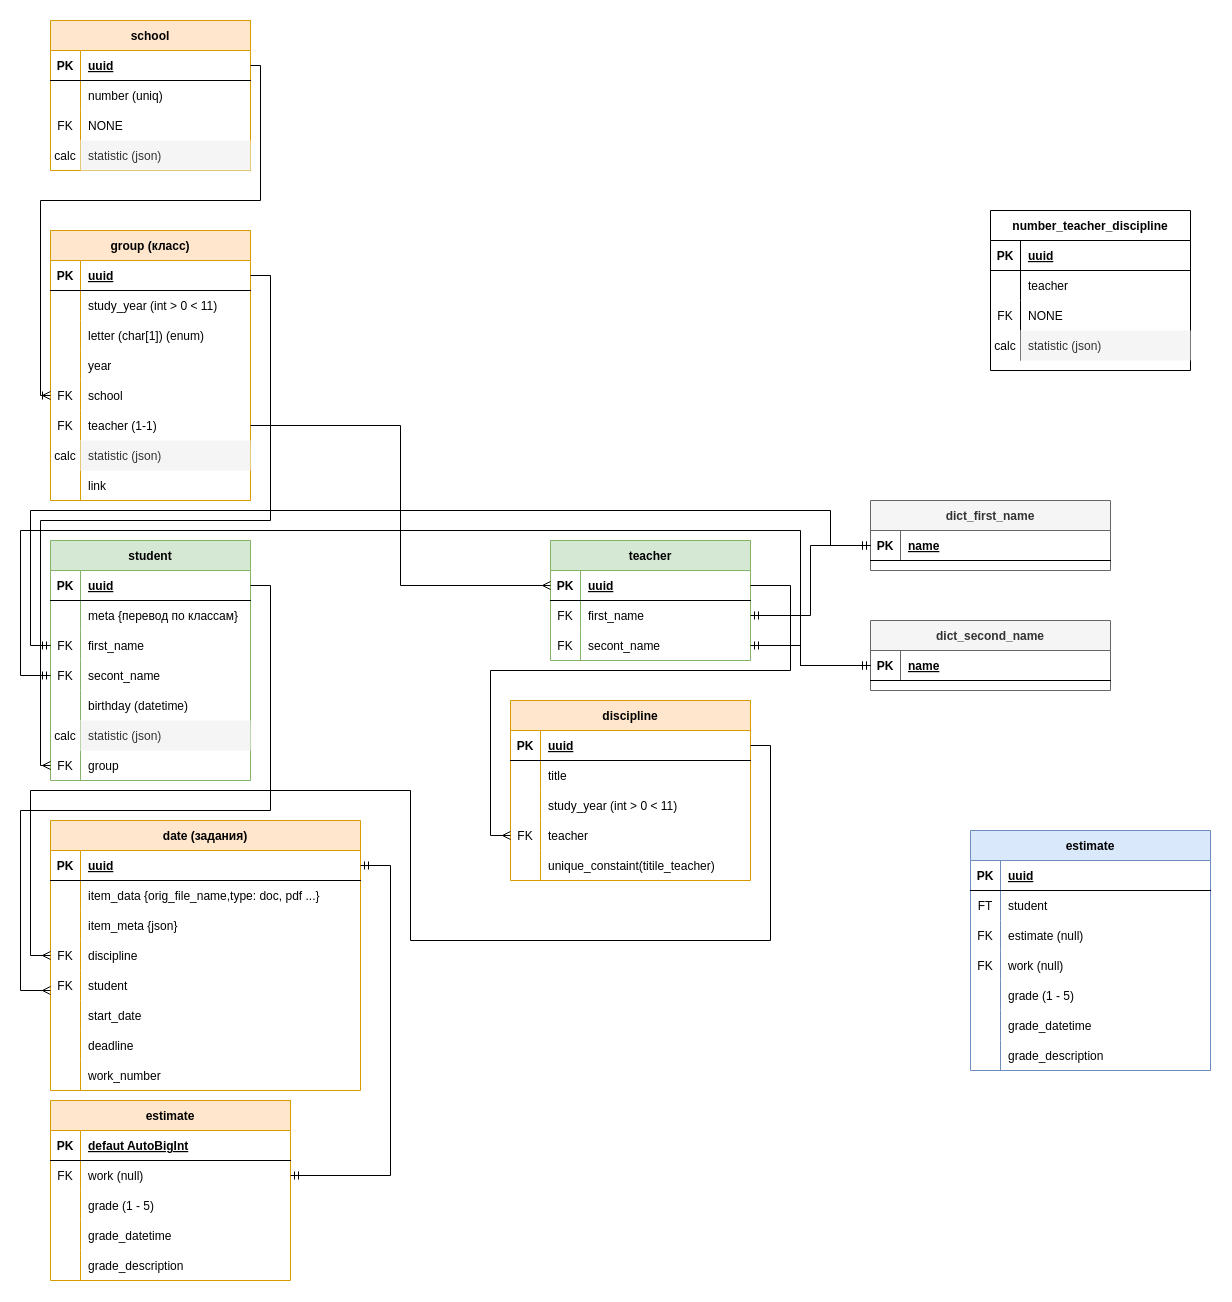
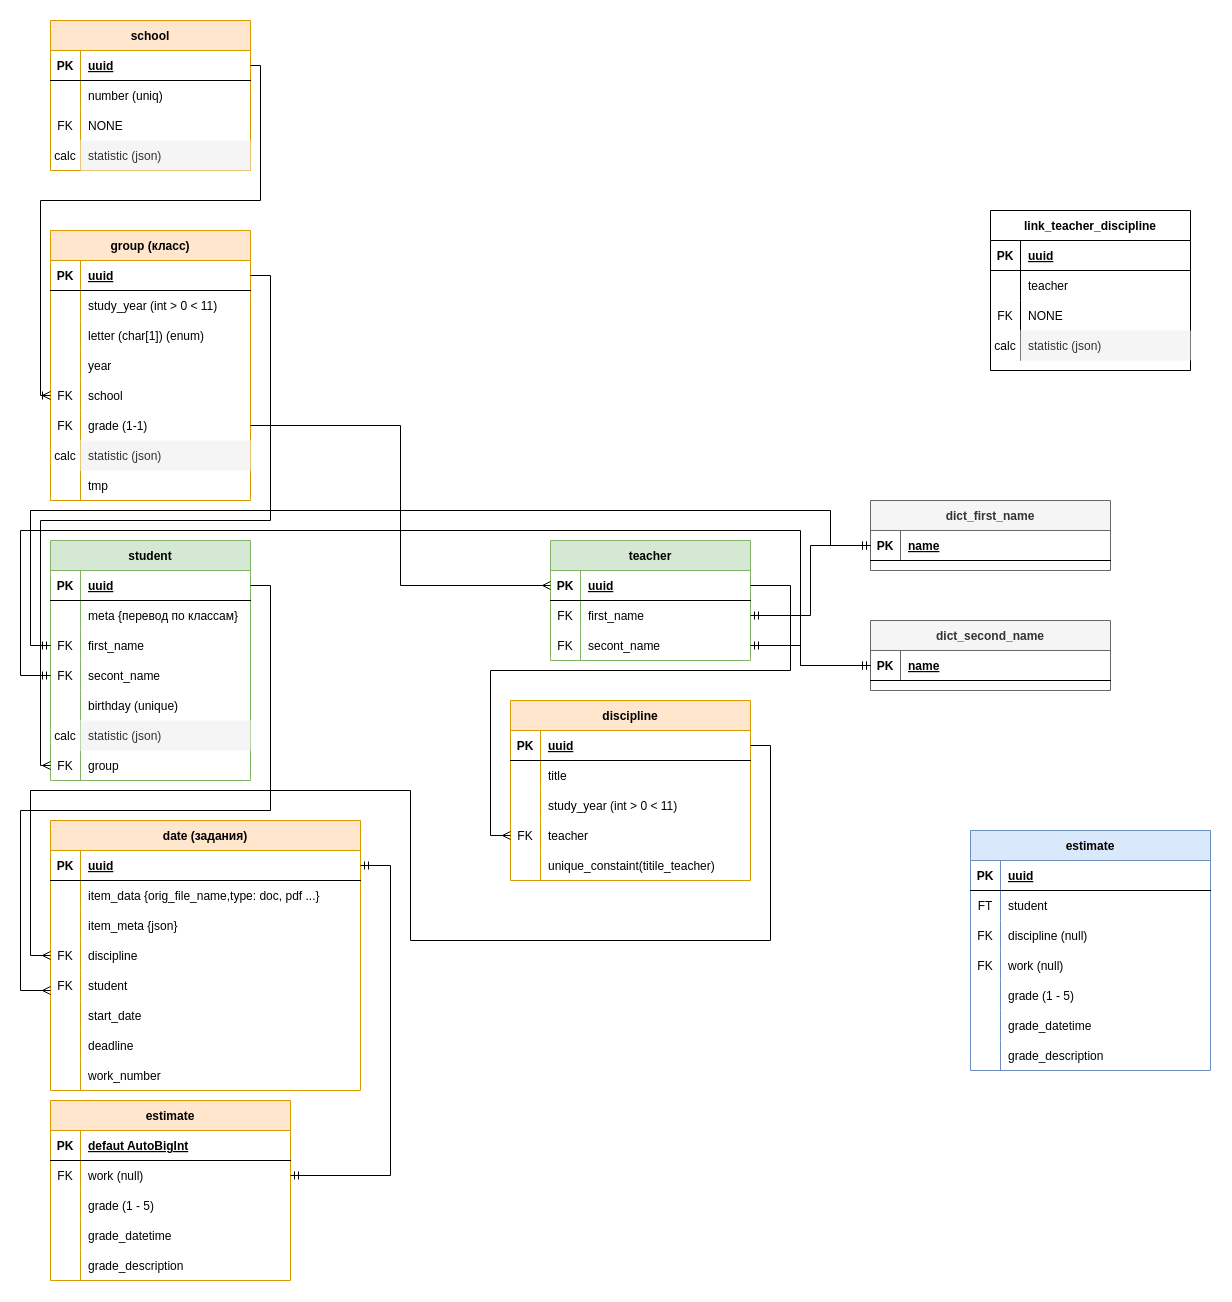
node "number_teacher_discipline": label "number_teacher_discipline" -> "link_teacher_discipline"
node "teacher (1-1)": label "teacher (1-1)" -> "grade (1-1)"
node "link": label "link" -> "tmp"
node "birthday (datetime)": label "birthday (datetime)" -> "birthday (unique)"
node "estimate (null)": label "estimate (null)" -> "discipline (null)"
